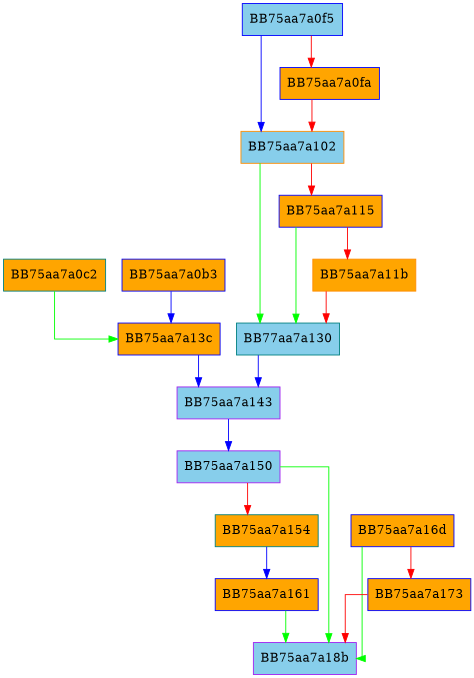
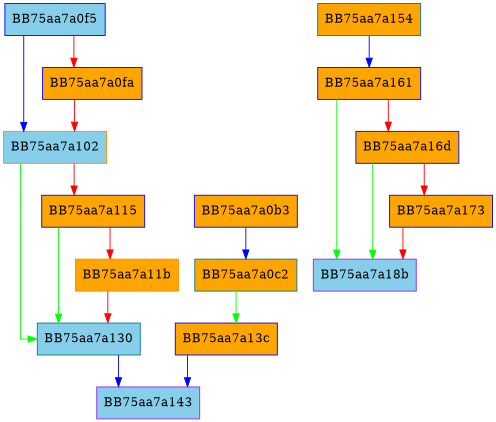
edge "BB75aa7a161" -> "BB75aa7a16d": added
edge "BB75aa7a0b3" -> "BB75aa7a13c": now "BB75aa7a0b3" -> "BB75aa7a0c2"
node "BB77aa7a130": label "BB77aa7a130" -> "BB75aa7a130"
node "BB75aa7a150": removed
